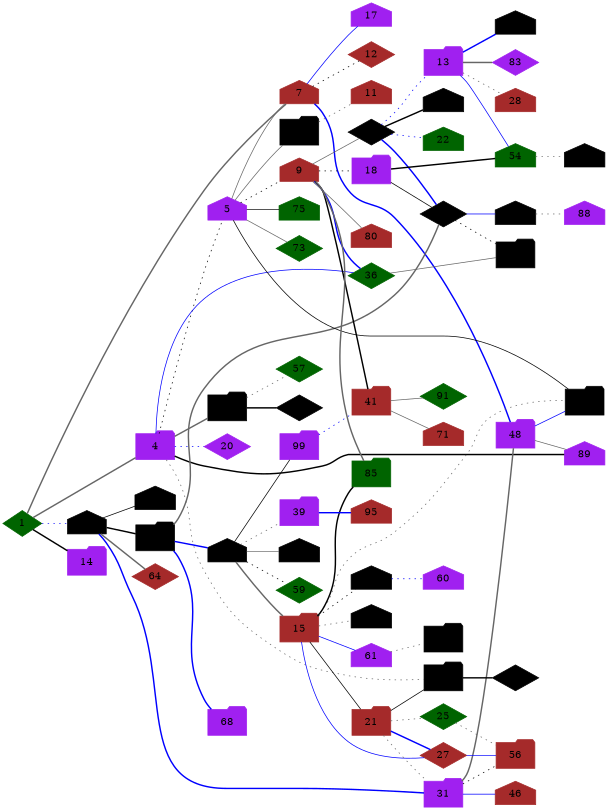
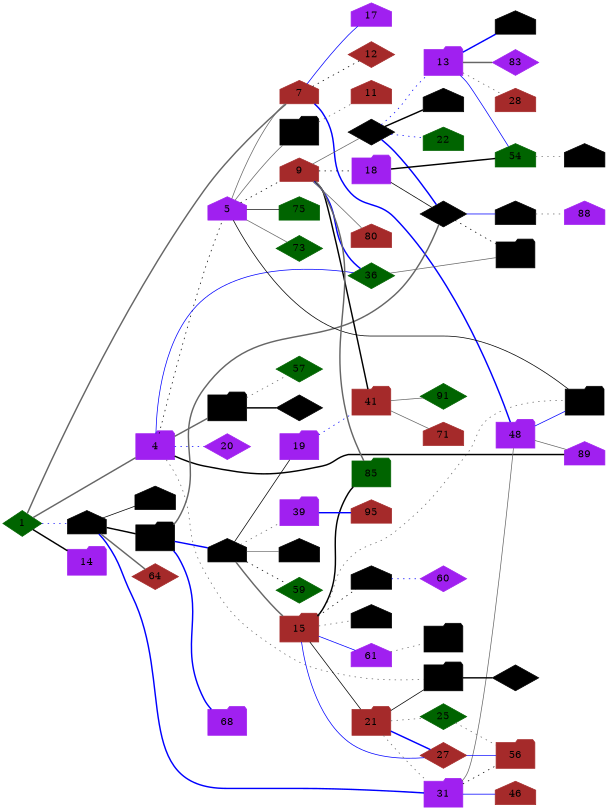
node "99": label "99" -> "19"
node "60": shape house -> diamond
edge "48" -- "31": style bold -> solid
